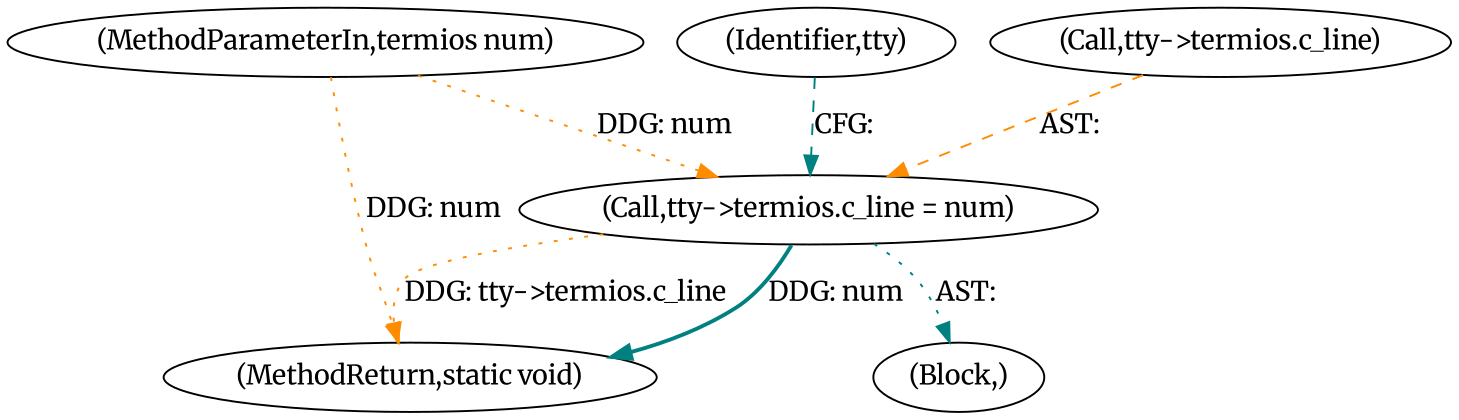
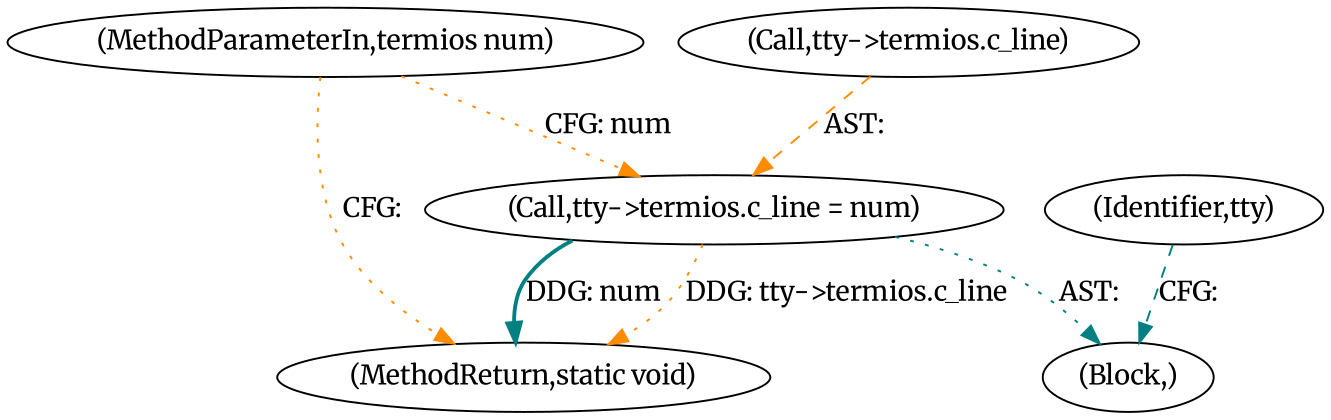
edge "(Identifier,tty)" -> "(Call,tty->termios.c_line = num)": now "(Identifier,tty)" -> "(Block,)"
edge "(MethodParameterIn,termios num)" -> "(Call,tty->termios.c_line = num)": label "DDG: num" -> "CFG: num"
edge "(MethodParameterIn,termios num)" -> "(MethodReturn,static void)": label "DDG: num" -> "CFG: "
